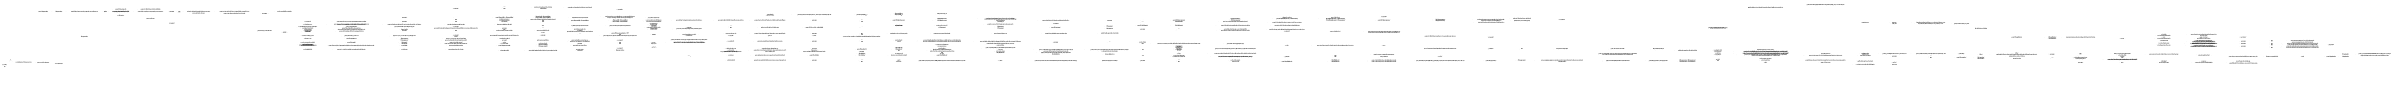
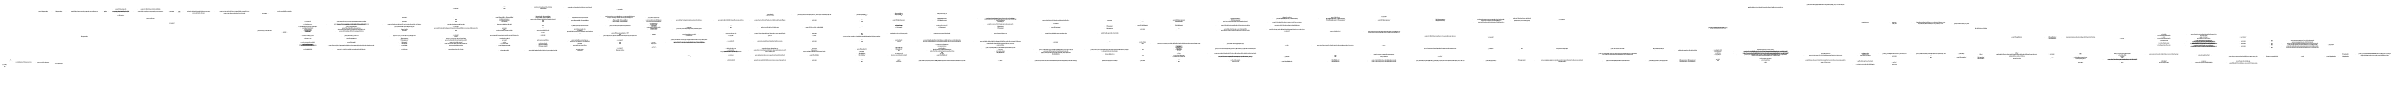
node "You: Where *are* these mercenaries?": added
